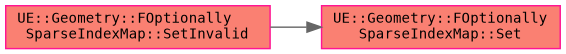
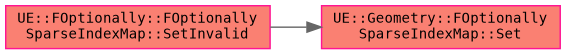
node "UE::Geometry::FOptionally SparseIndexMap::SetInvalid": label "UE::Geometry::FOptionally SparseIndexMap::SetInvalid" -> "UE::FOptionally::FOptionally SparseIndexMap::SetInvalid"
